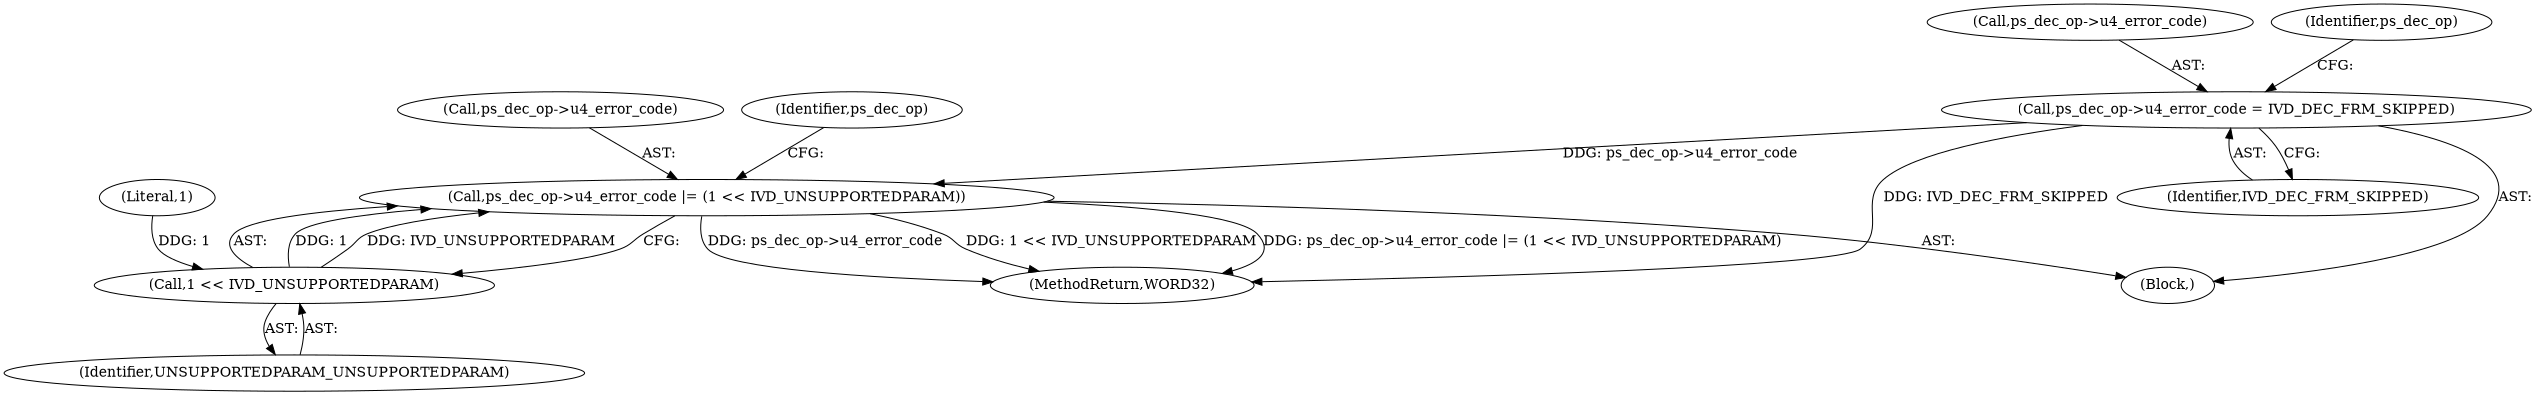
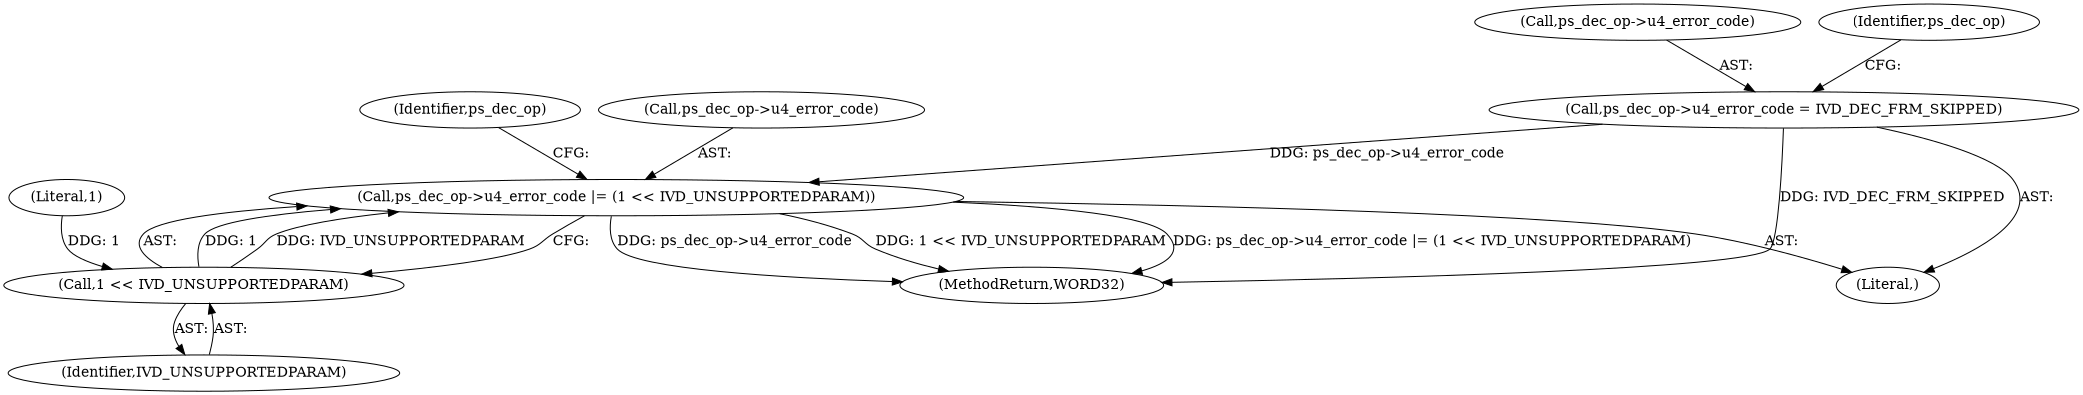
node "(Identifier,IVD_DEC_FRM_SKIPPED)": removed
node "(Block,)": label "(Block,)" -> "(Literal,)"
node "(Identifier,UNSUPPORTEDPARAM_UNSUPPORTEDPARAM)": label "(Identifier,UNSUPPORTEDPARAM_UNSUPPORTEDPARAM)" -> "(Identifier,IVD_UNSUPPORTEDPARAM)"
